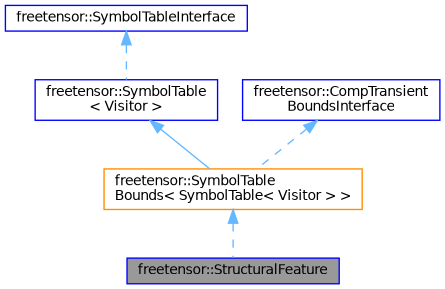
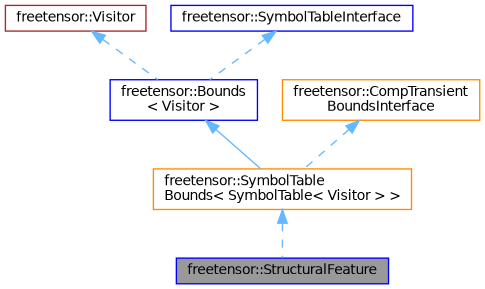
node "freetensor::Visitor": added
node "freetensor::SymbolTable < Visitor >": label "freetensor::SymbolTable < Visitor >" -> "freetensor::Bounds < Visitor >"
node "freetensor::CompTransient BoundsInterface": color blue -> darkorange
